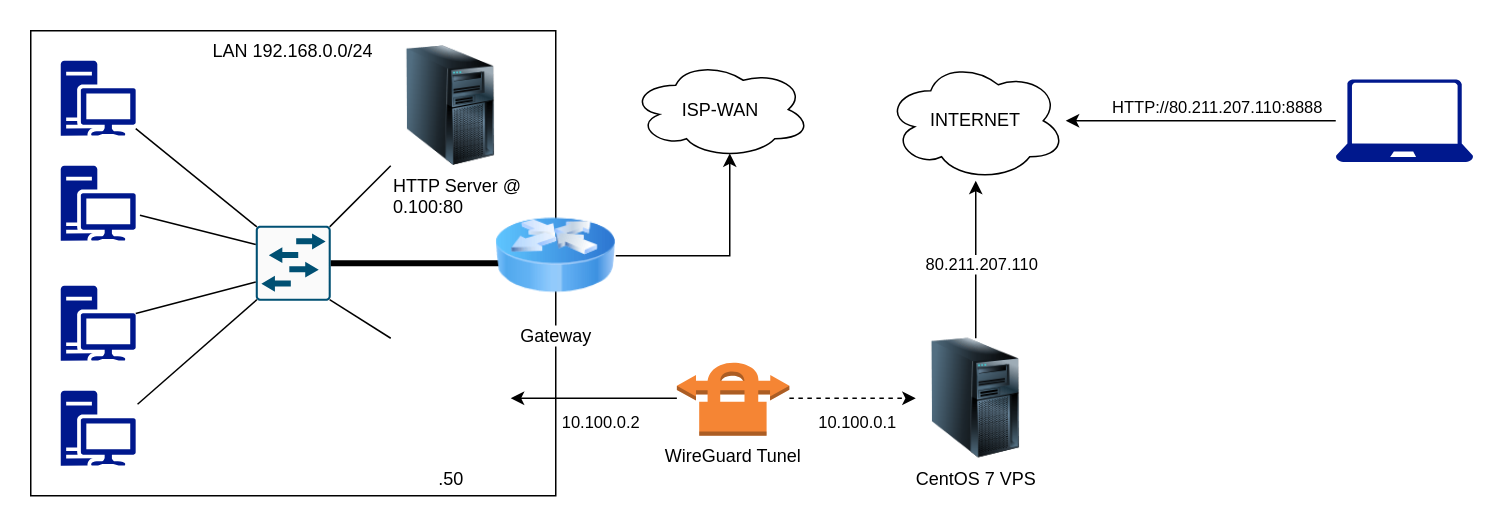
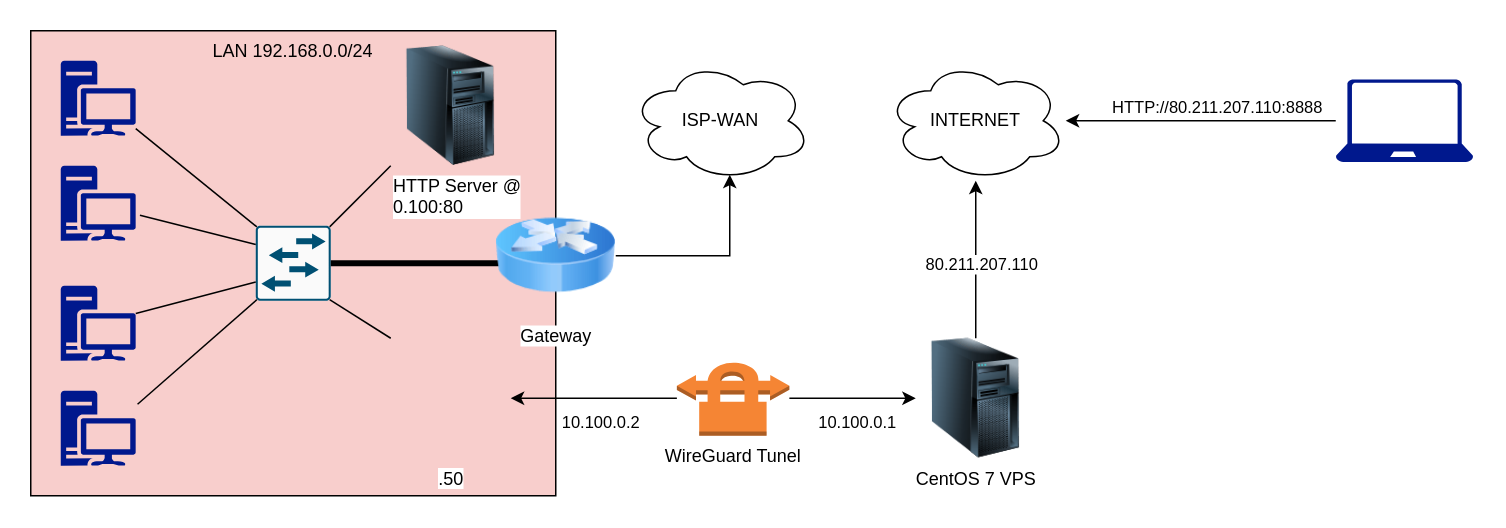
node "LAN 192.168.0.0/24": fillcolor #ffffff -> #f8cecc
node "ISP-WAN": size 180x98 -> 180x120
edge "WireGuard Tunel" -> "CentOS 7 VPS": style dashed -> solid
